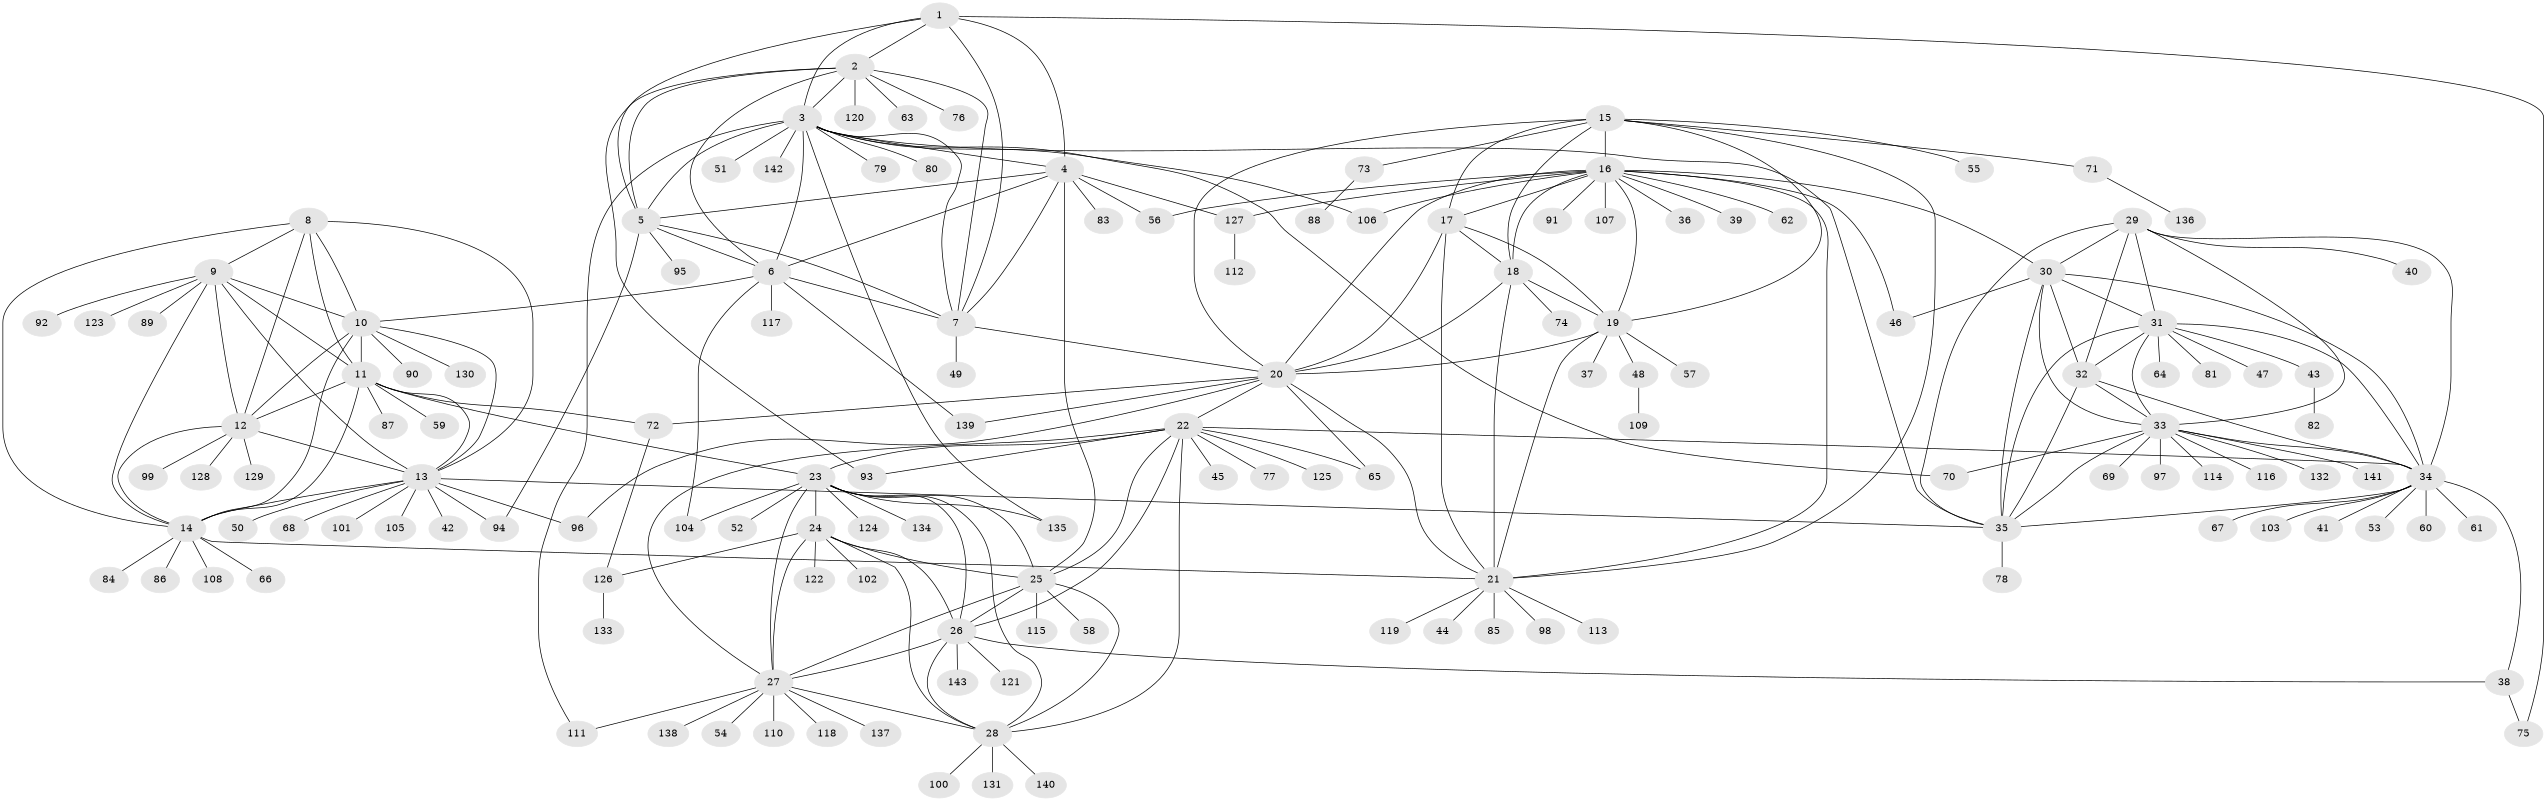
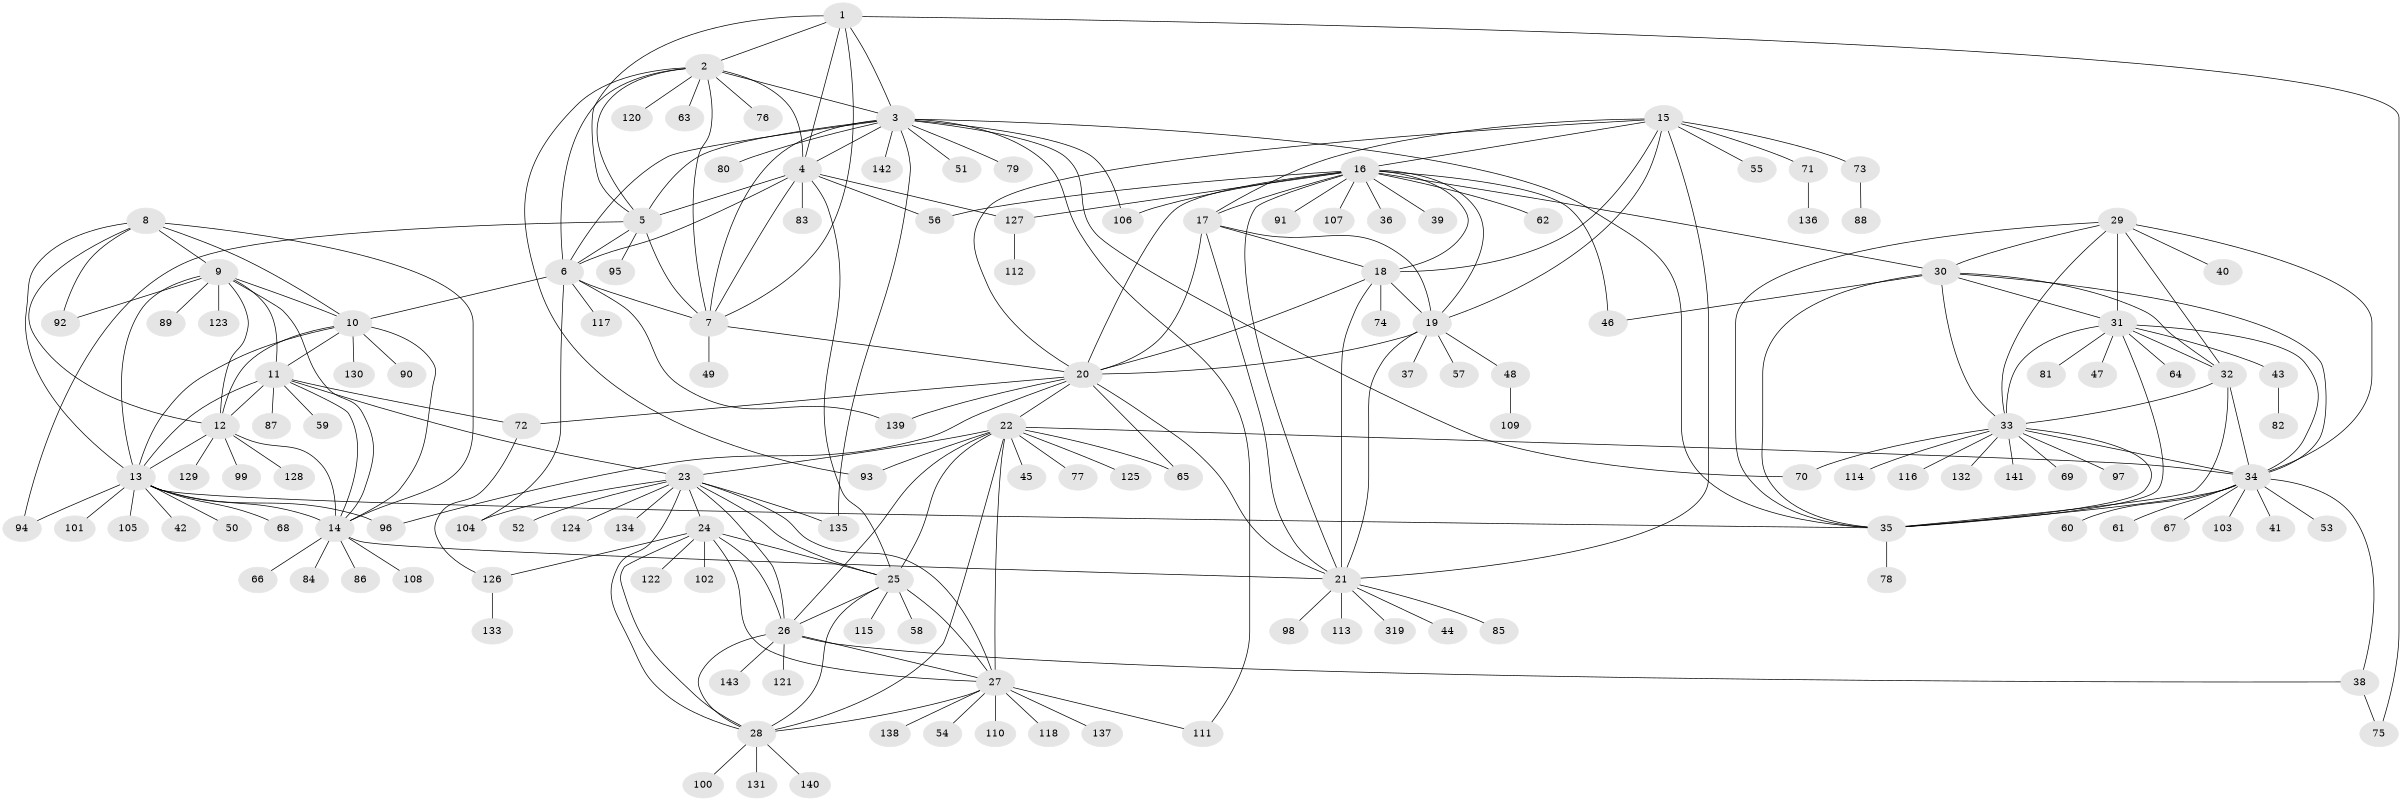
edge "2" -- "4": added
edge "8" -- "11": now "8" -- "92"
node "119": label "119" -> "319"
